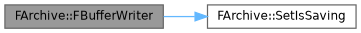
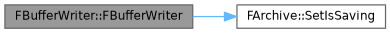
node "FArchive::FBufferWriter": label "FArchive::FBufferWriter" -> "FBufferWriter::FBufferWriter"
